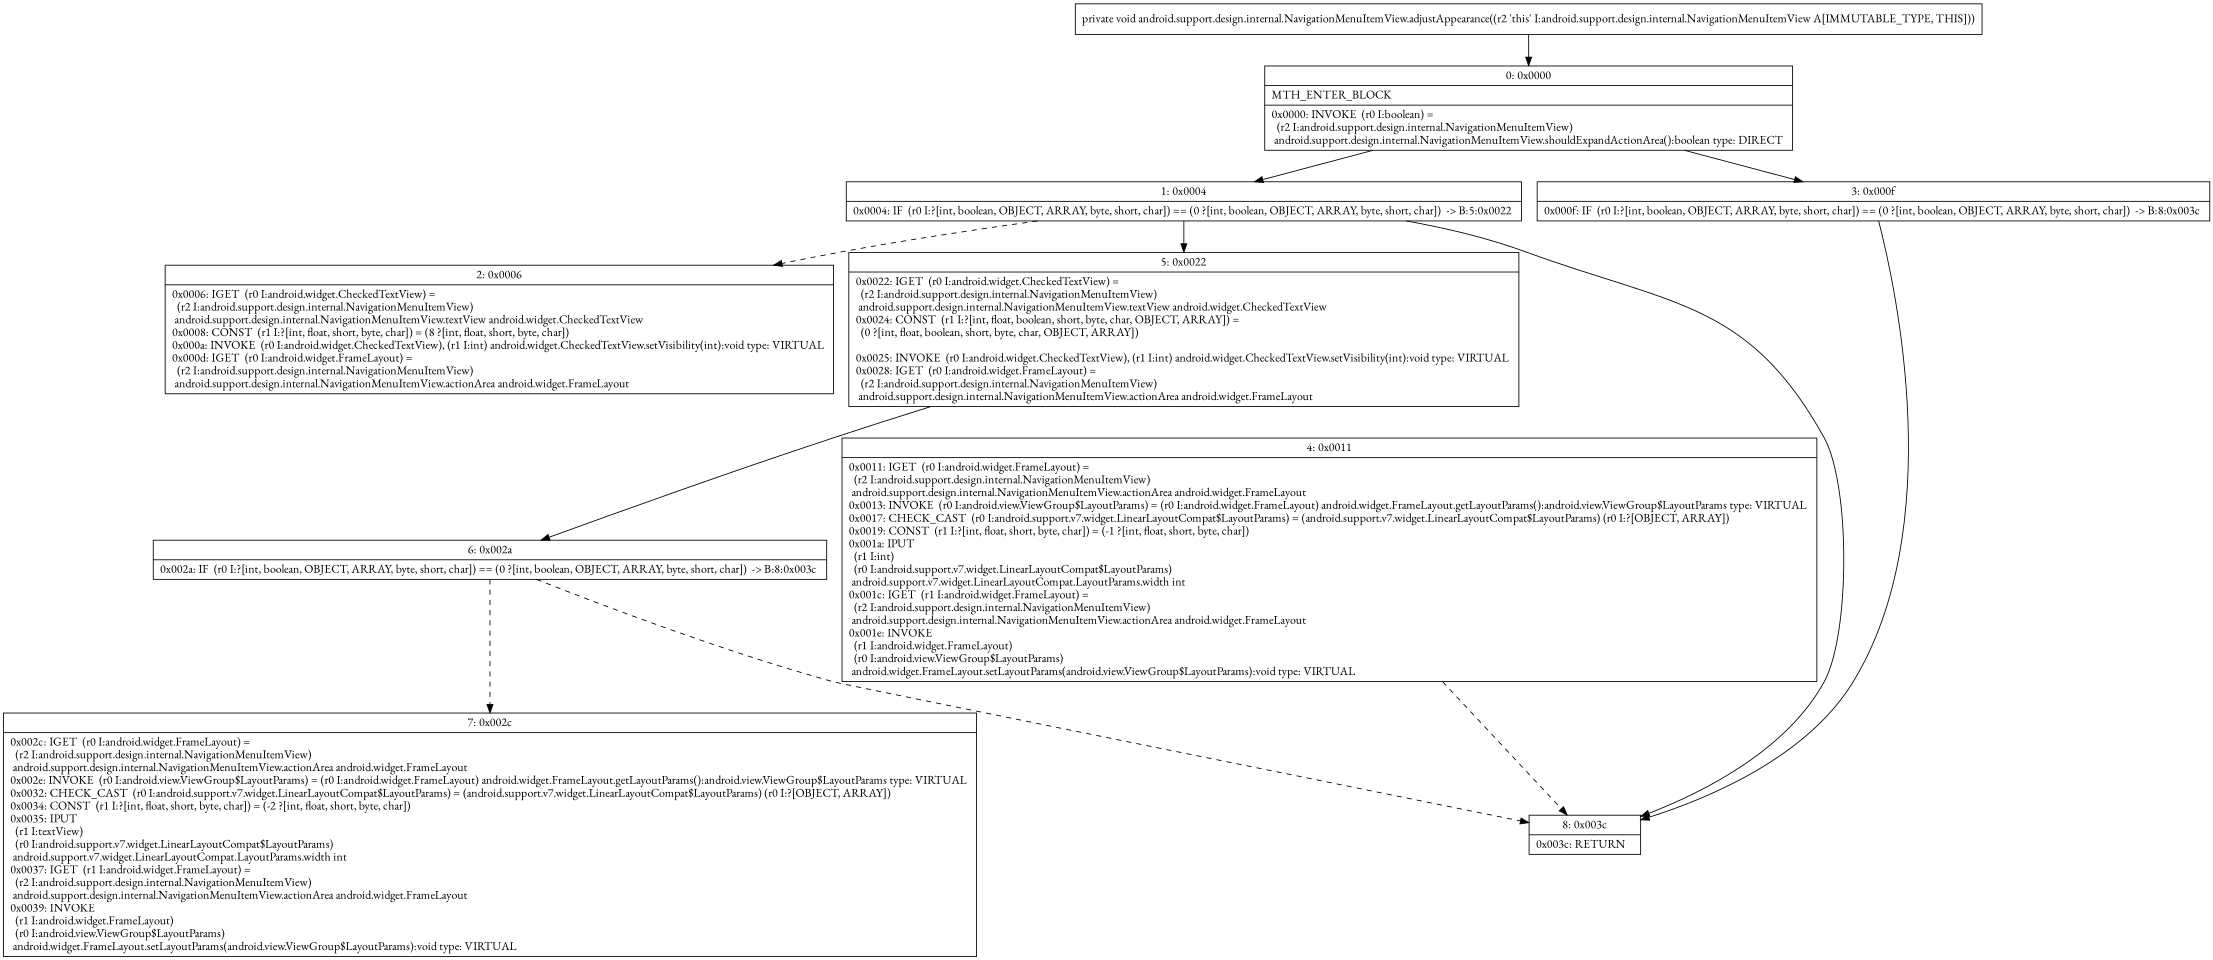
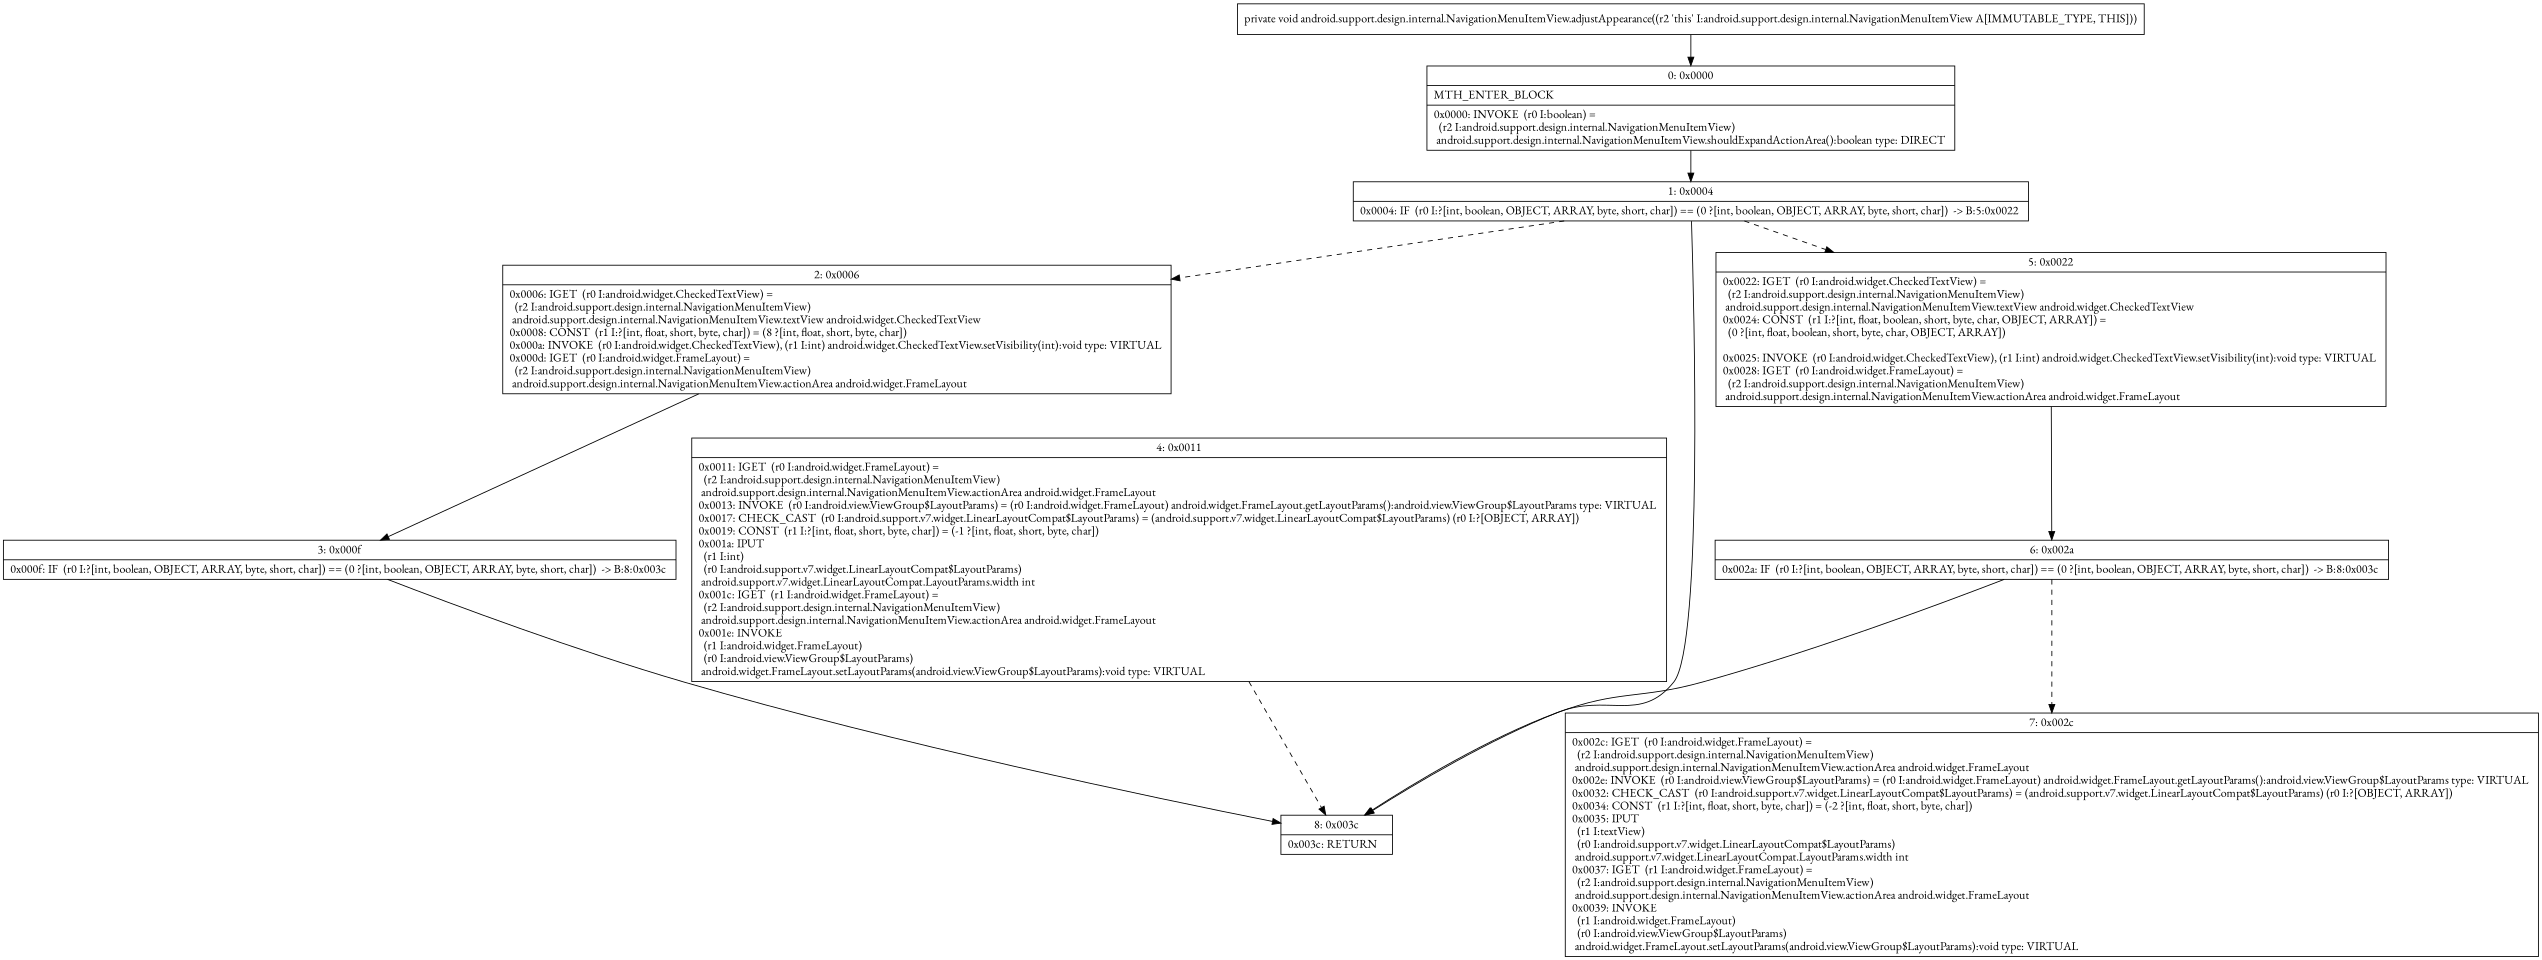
edge "0: 0x0000" -> "3: 0x000f": now "2: 0x0006" -> "3: 0x000f"
edge "1: 0x0004" -> "5: 0x0022": style solid -> dashed
edge "6: 0x002a" -> "8: 0x003c": style dashed -> solid
